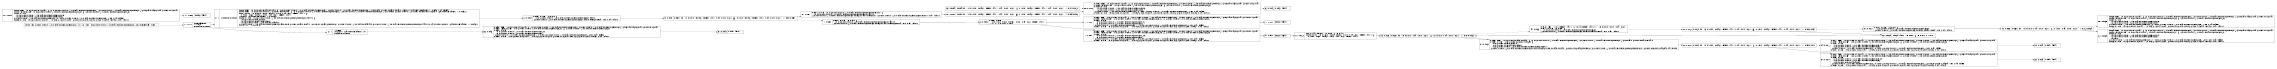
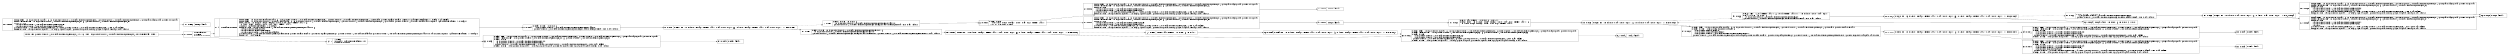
node "25: 0x0068": added
node "14: 0x003d": added
